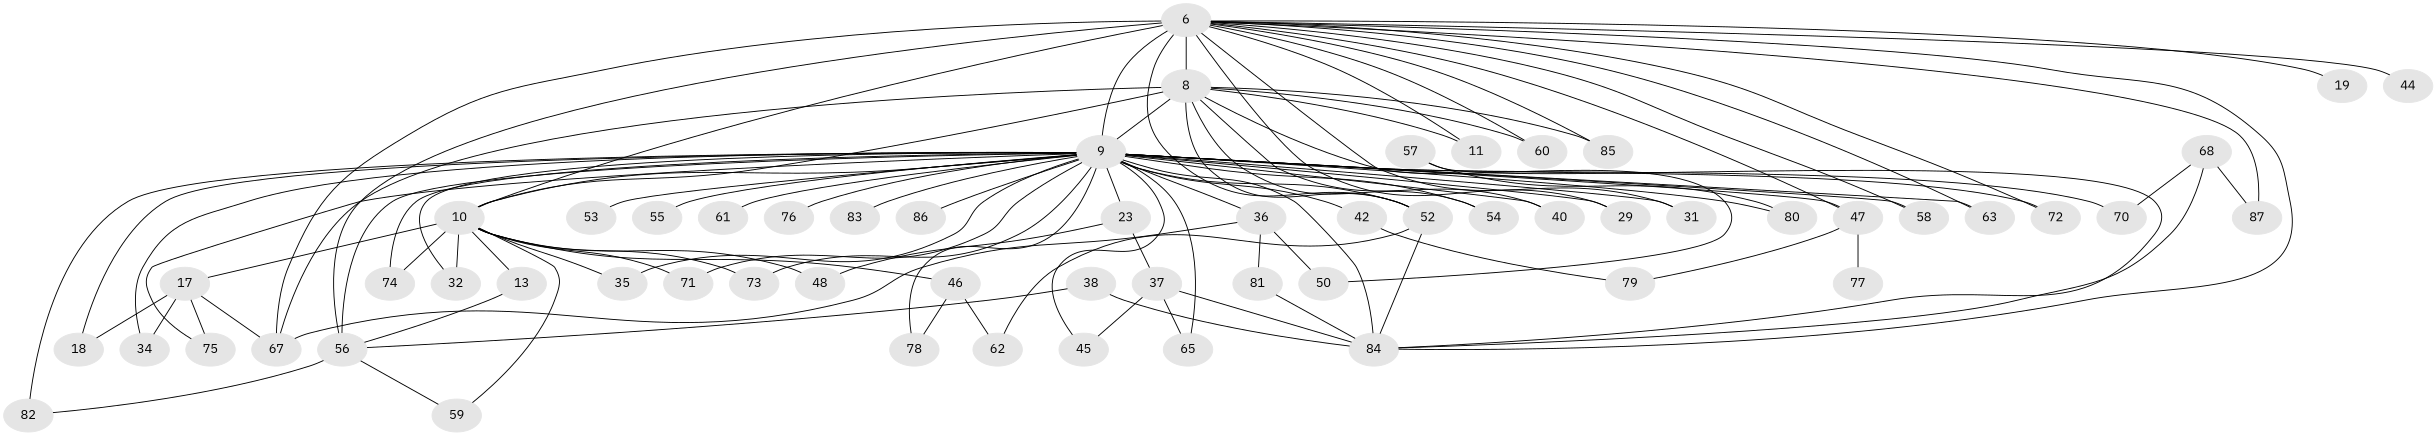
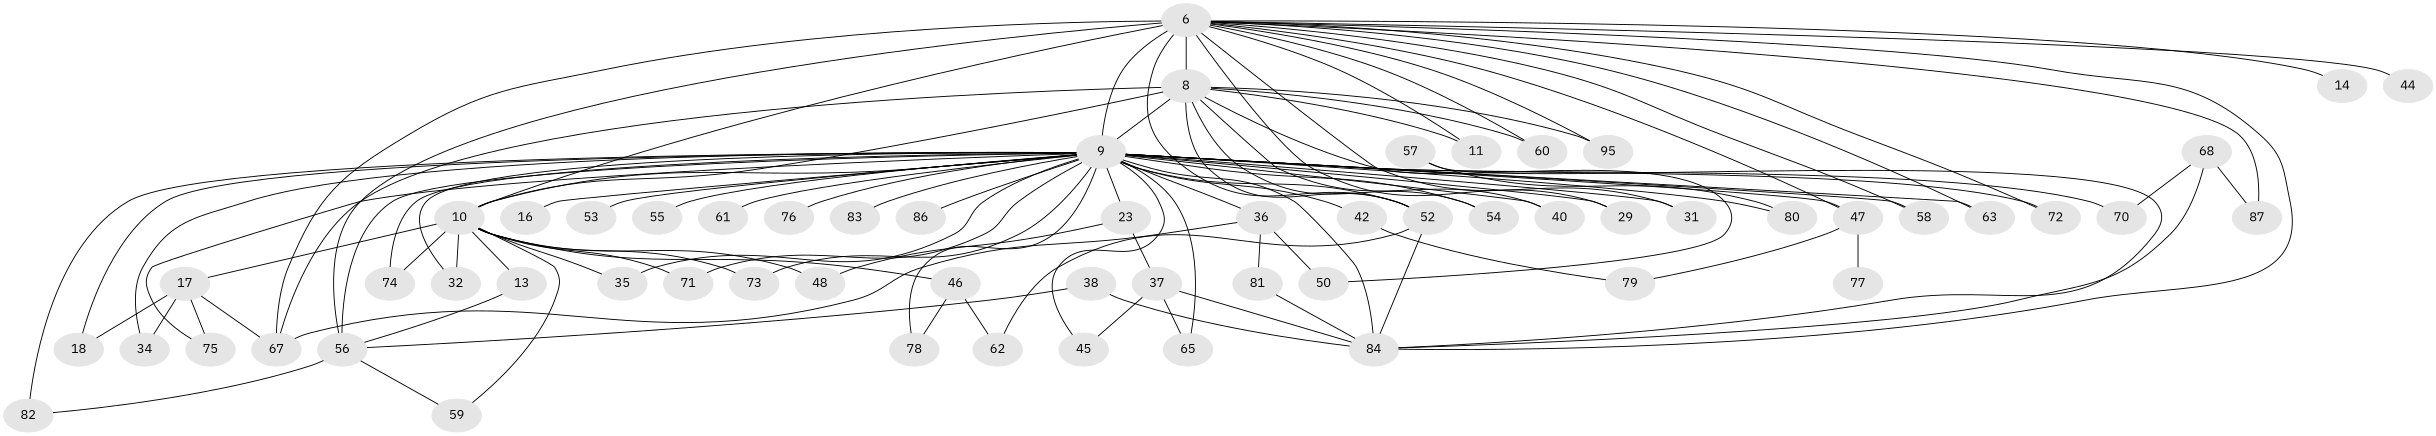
node "19": label "19" -> "14"
node "85": label "85" -> "95"
node "16": added
